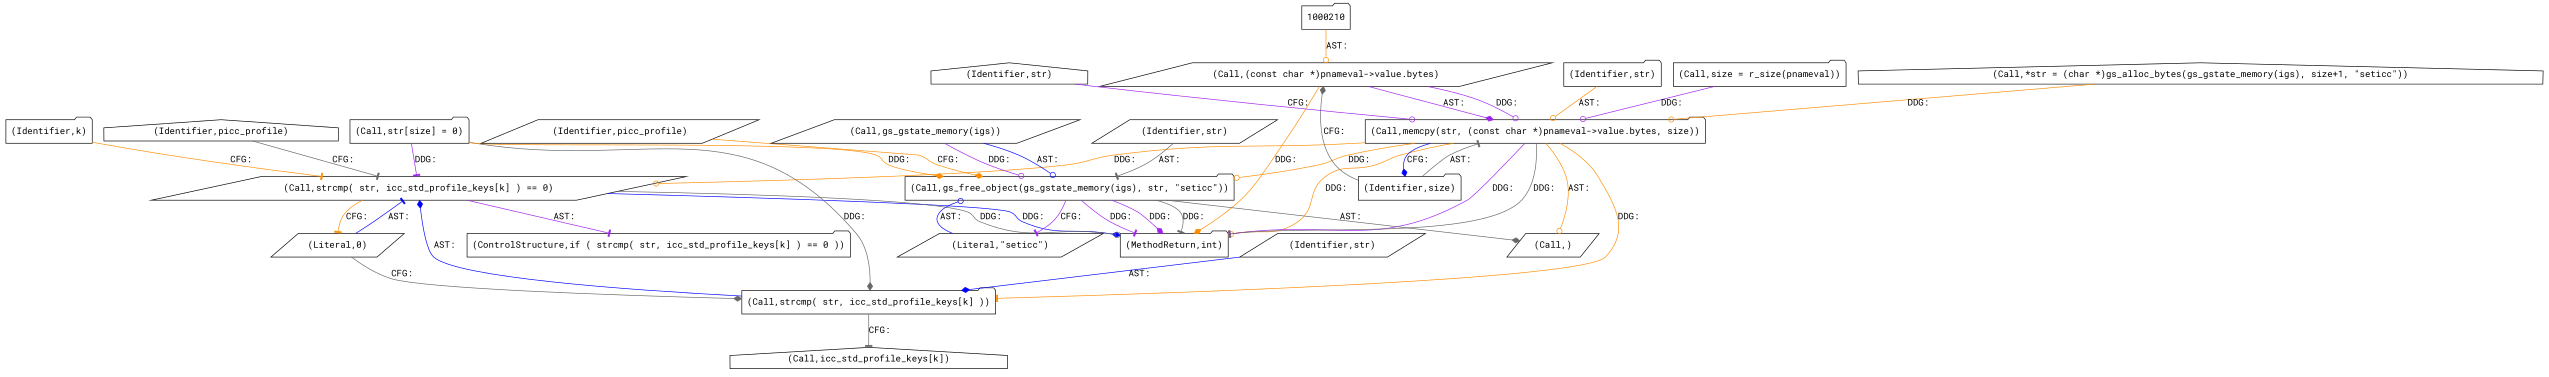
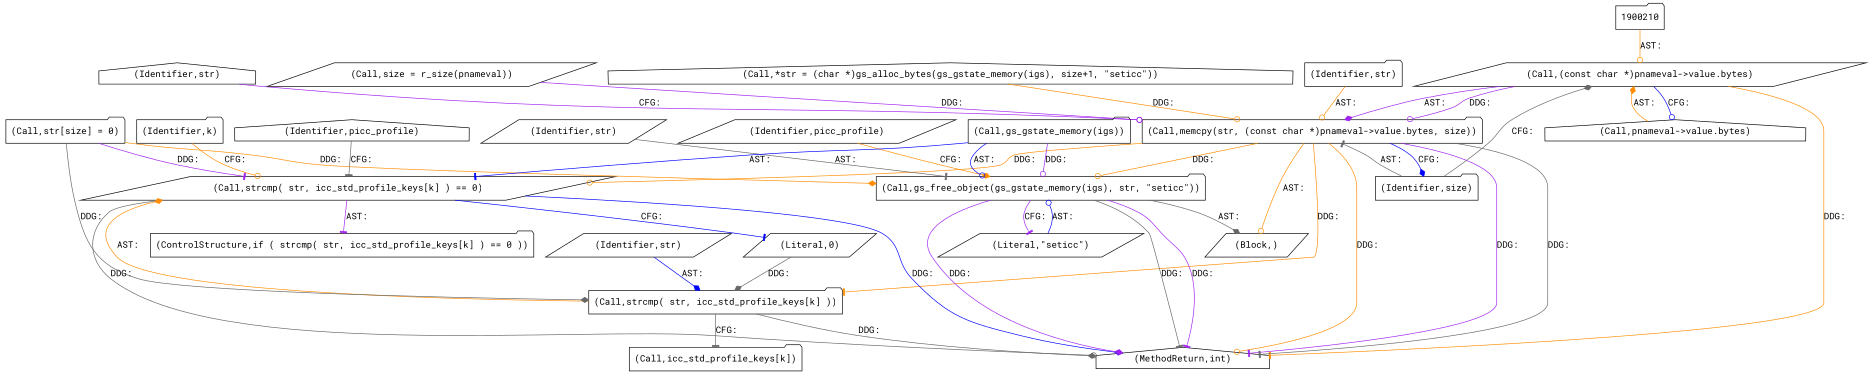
node "1000210": label "1000210" -> "1900210"
node "(Call,size = r_size(pnameval))": shape folder -> parallelogram
node "(Call,gs_gstate_memory(igs))": shape parallelogram -> folder
node "(Call,pnameval->value.bytes)": added
edge "(Identifier,k)" -> "(Call,strcmp( str, icc_std_profile_keys[k] ) == 0)": arrowhead tee -> odot
edge "(Call,(const char *)pnameval->value.bytes)" -> "(MethodReturn,int)": arrowhead diamond -> tee
edge "(Call,strcmp( str, icc_std_profile_keys[k] ) == 0)" -> "(Literal,0)": color darkorange -> blue
edge "(Literal,0)" -> "(Call,strcmp( str, icc_std_profile_keys[k] ) == 0)": now "(Call,gs_gstate_memory(igs))" -> "(Call,strcmp( str, icc_std_profile_keys[k] ) == 0)"
node "(MethodReturn,int)": shape folder -> house
node "(Call,)": label "(Call,)" -> "(Block,)"
edge "(Literal,0)" -> "(Call,strcmp( str, icc_std_profile_keys[k] ))": label "CFG: " -> "DDG: "
edge "(Call,strcmp( str, icc_std_profile_keys[k] ))" -> "(Call,strcmp( str, icc_std_profile_keys[k] ) == 0)": color blue -> darkorange
edge "(Call,strcmp( str, icc_std_profile_keys[k] ))" -> "(MethodReturn,int)": added, label "DDG:"
node "(Call,icc_std_profile_keys[k])": shape house -> folder
